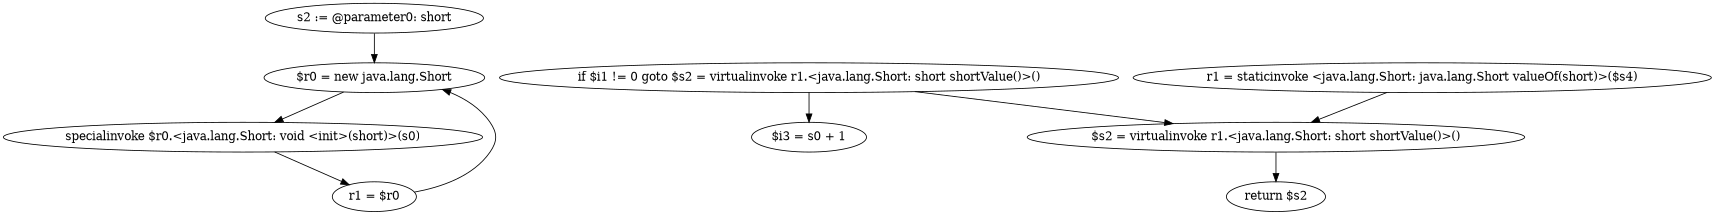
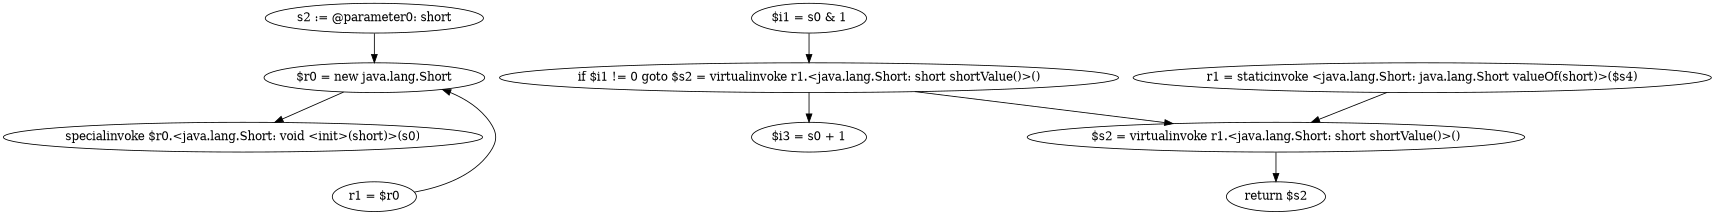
node "$i1 = s0 & 1": added
edge "specialinvoke $r0.<java.lang.Short: void <init>(short)>(s0)" -> "r1 = $r0": removed
